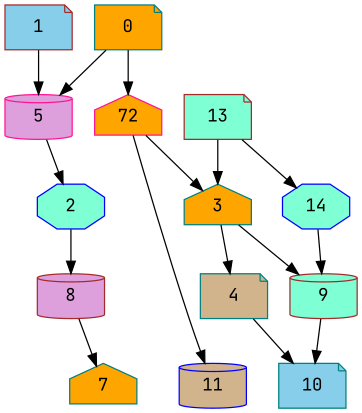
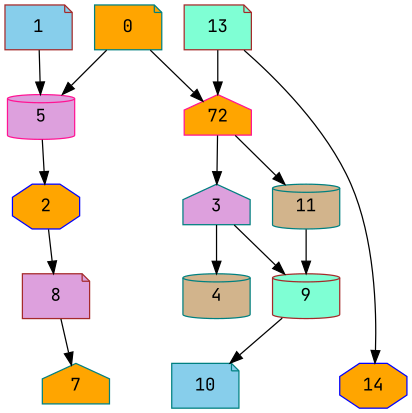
edge "13" -> "3": now "13" -> "72"
node "2": fillcolor aquamarine -> orange
node "3": fillcolor orange -> plum
node "14": fillcolor aquamarine -> orange
edge "14" -> "9": now "11" -> "9"
node "8": shape cylinder -> note
node "4": shape note -> cylinder
edge "4" -> "10": removed
node "11": color blue -> teal
